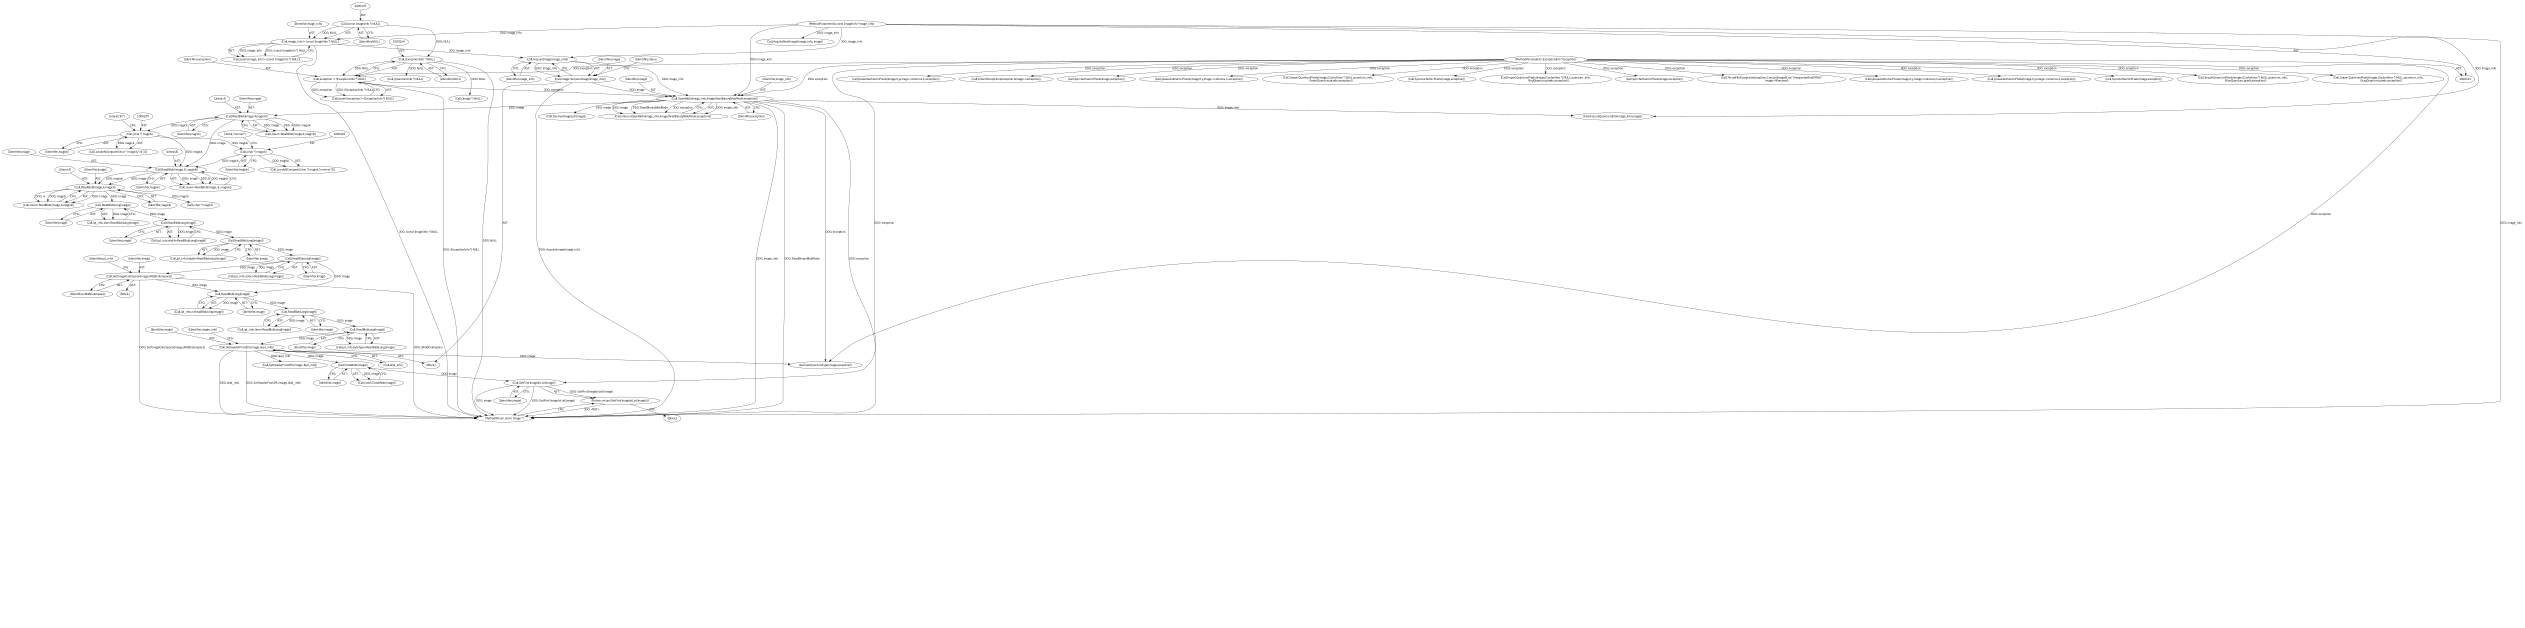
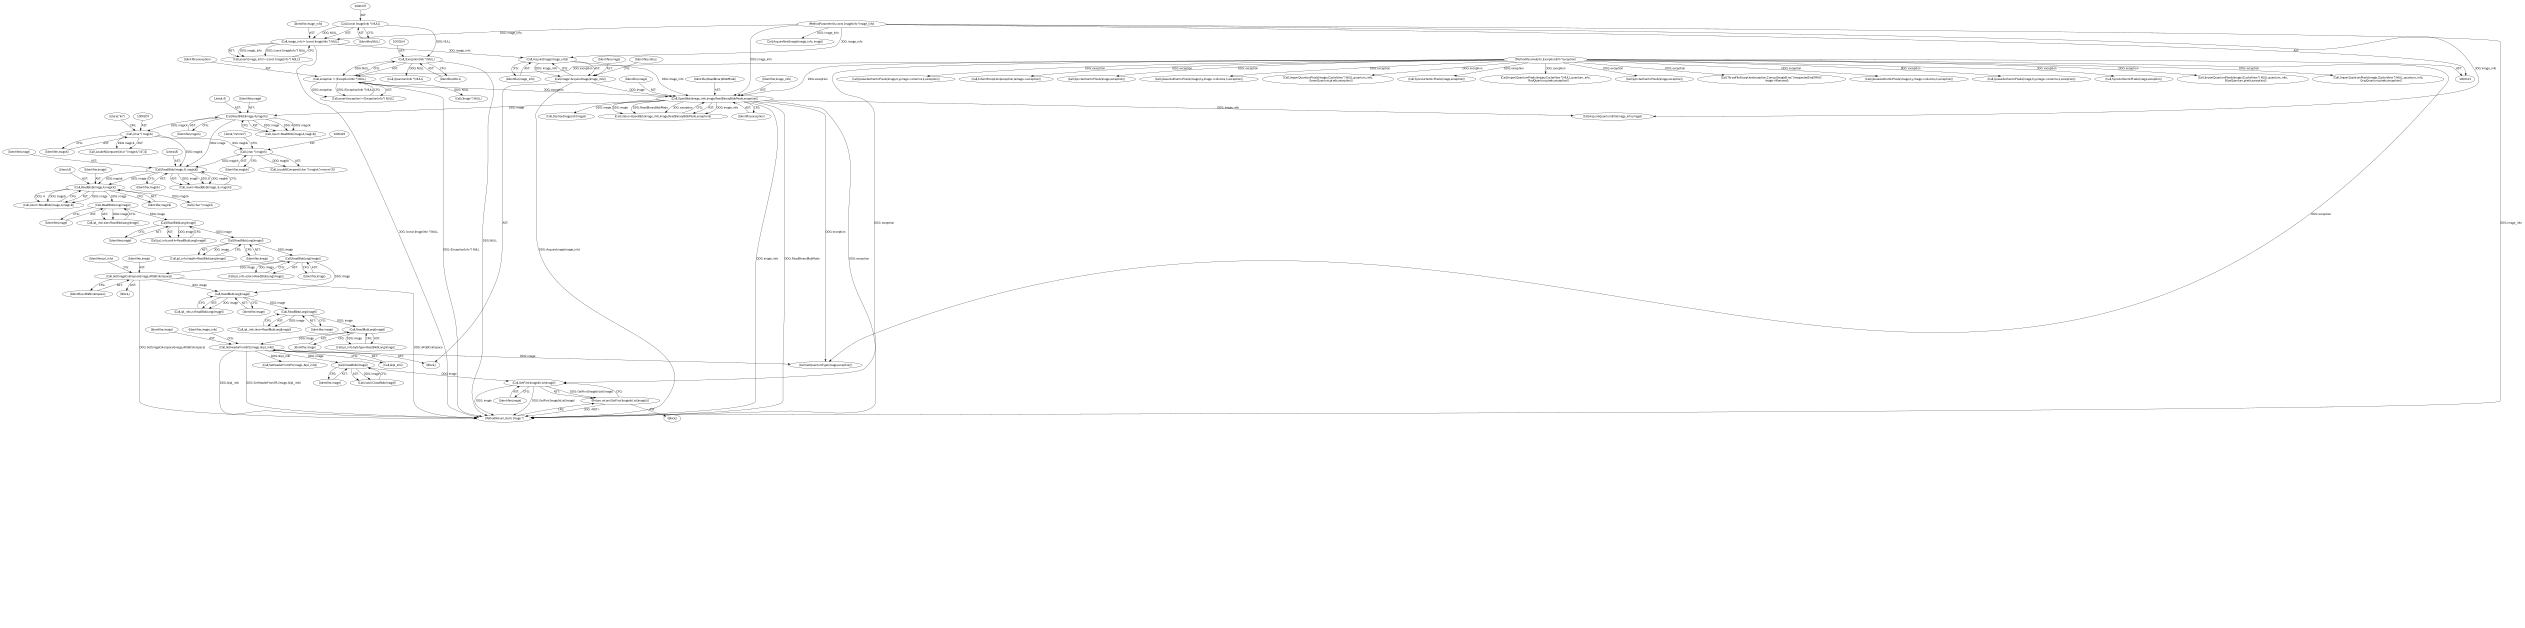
edge "(Call,(ExceptionInfo *) NULL)" -> "(Call,(Image *) NULL)": now "(Call,exception != (ExceptionInfo *) NULL)" -> "(Call,(Image *) NULL)"
node "(Identifier,ReadBinaryBlobMode)": added
edge "(Return,return(GetFirstImageInList(image));)" -> "(Call,GetFirstImageInList(image))": added, label "CFG:"
